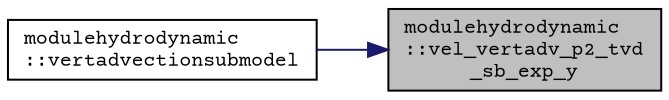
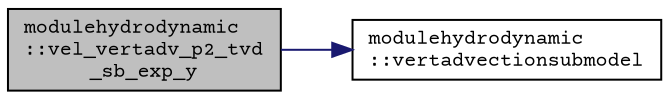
edge "modulehydrodynamic ::vertadvectionsubmodel" -> "modulehydrodynamic ::vel_vertadv_p2_tvd _sb_exp_y": reversed
